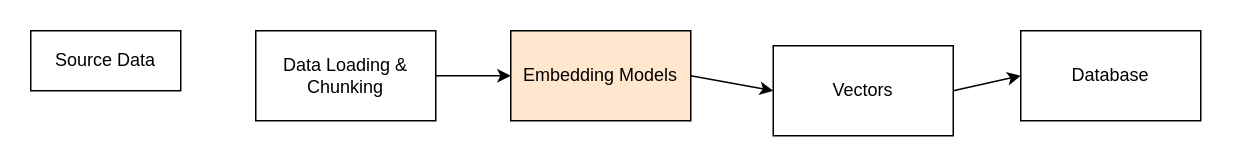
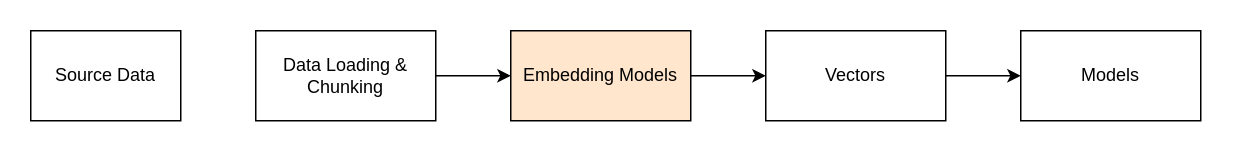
node "Source Data": size 150x60 -> 150x90
node "Database": label "Database" -> "Models"
node "Vectors": moved (863, 91) -> (856, 76)
